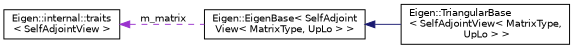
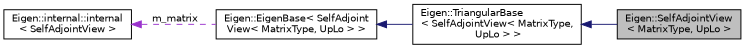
node "Eigen::internal::traits < SelfAdjointView >": label "Eigen::internal::traits < SelfAdjointView >" -> "Eigen::internal::internal < SelfAdjointView >"
node "Eigen::SelfAdjointView < MatrixType, UpLo >": added
